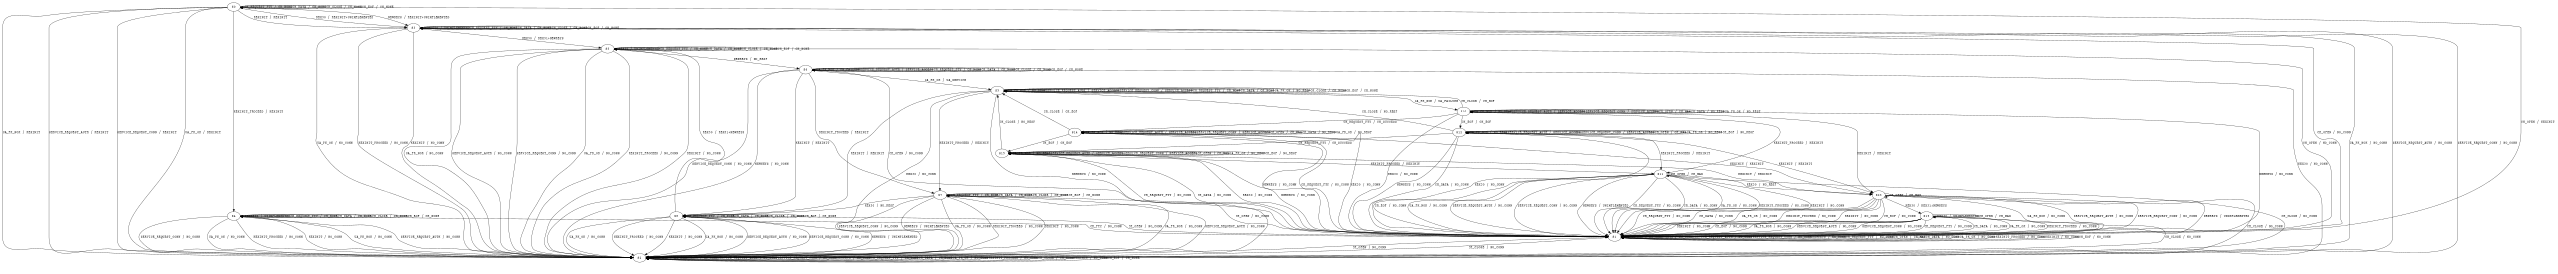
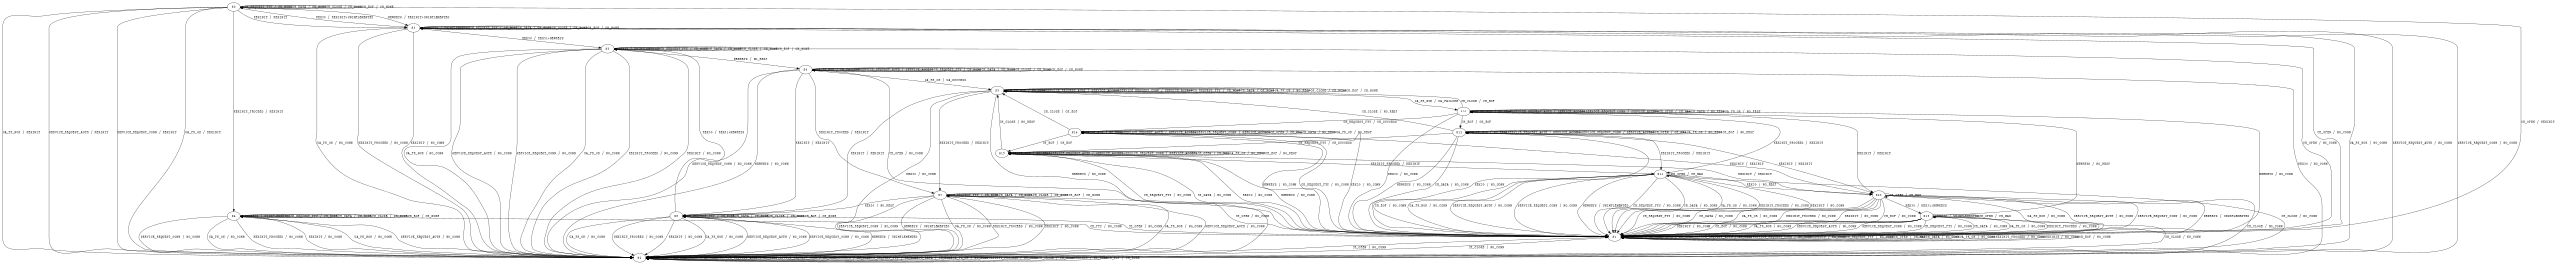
edge "s6" -> "s9": label "UA_PK_OK / UA_SERVICE" -> "UA_PK_OK / UA_SUCCESS"
edge "s19" -> "s10": added, label "NEWKEYS / NO_RESP"
